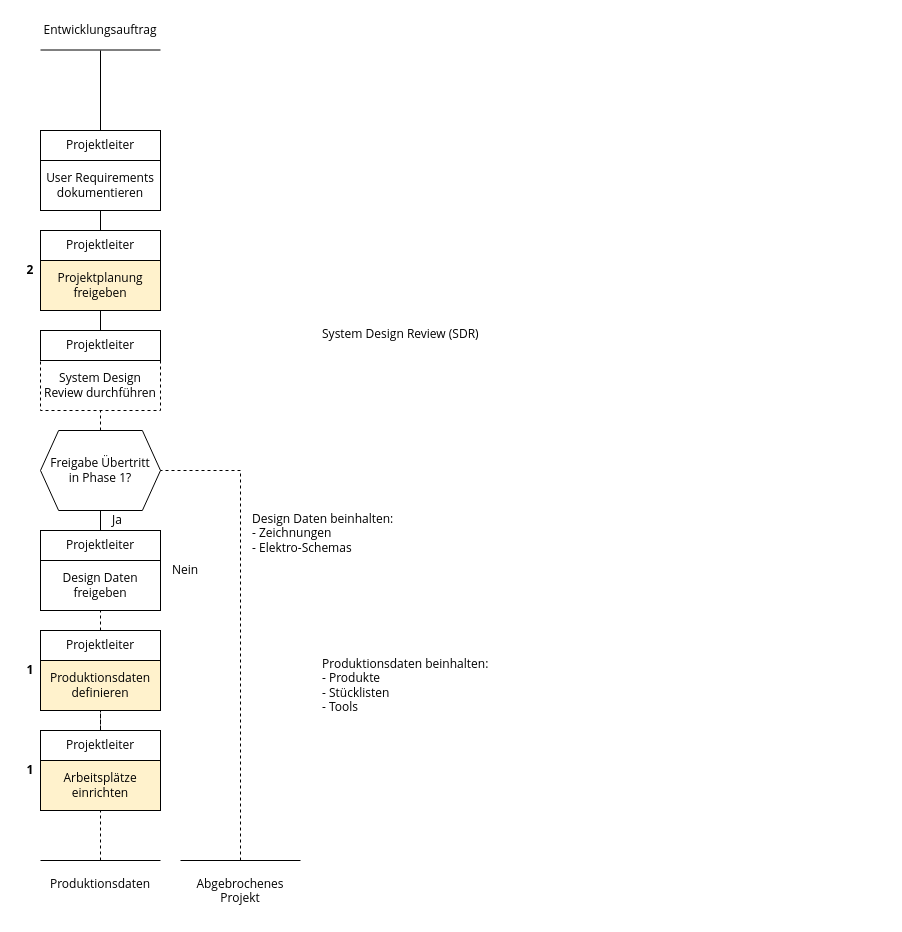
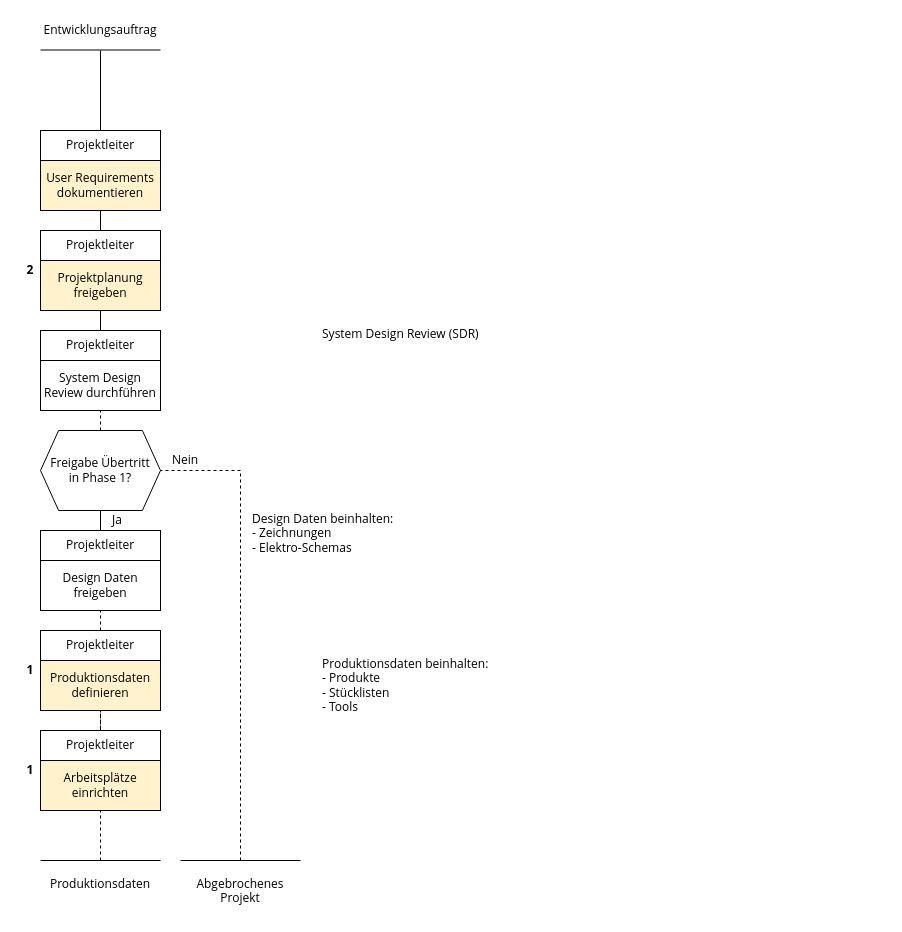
node "User Requirements dokumentieren": fillcolor #ffffff -> #fff2cc
node "System Design Review durchführen": style dashed -> solid
node "Nein": moved (206, 571) -> (206, 461)
